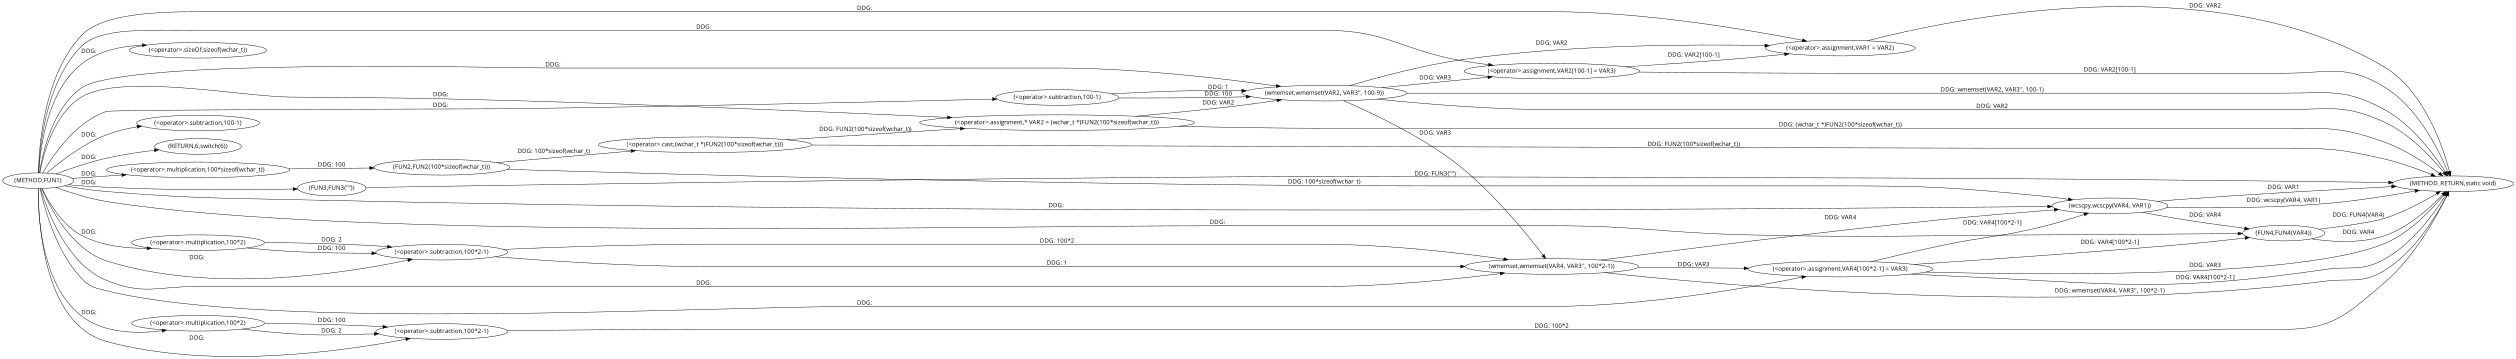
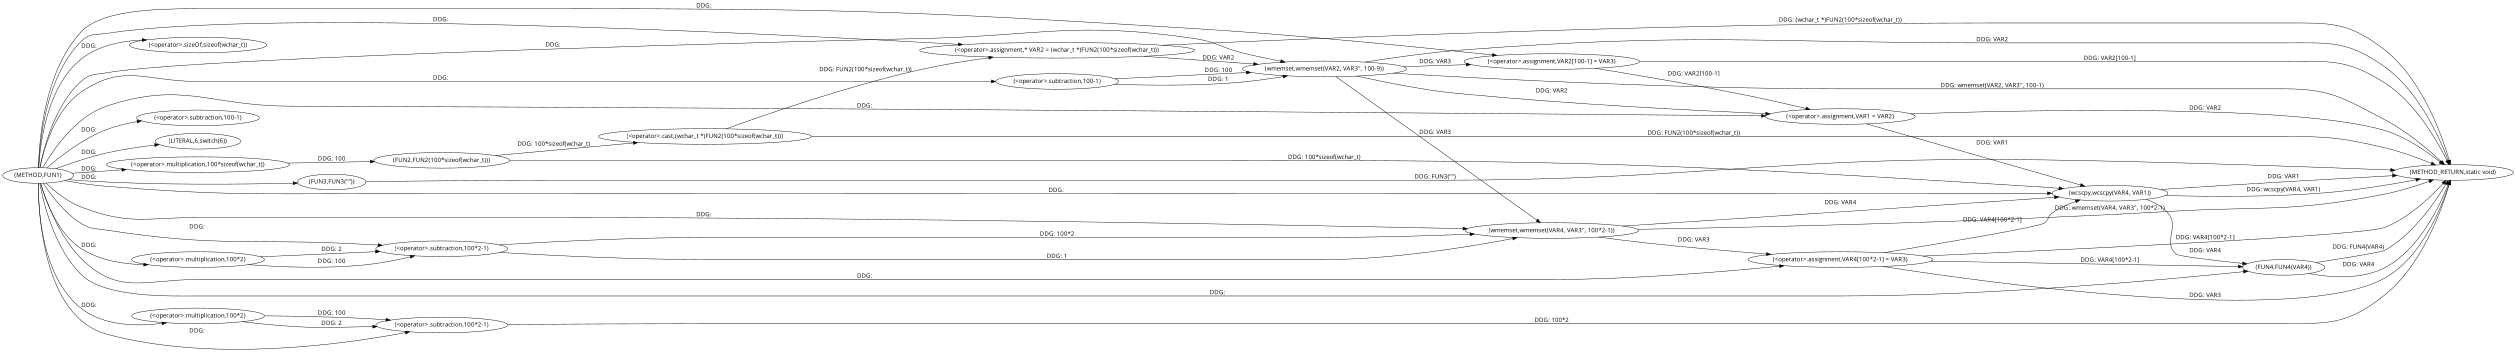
node "(RETURN,6,switch(6))": label "(RETURN,6,switch(6))" -> "(LITERAL,6,switch(6))"
edge "(<operator>.assignment,VAR1 = VAR2)" -> "(wcscpy,wcscpy(VAR4, VAR1))": added, label "DDG: VAR1"
